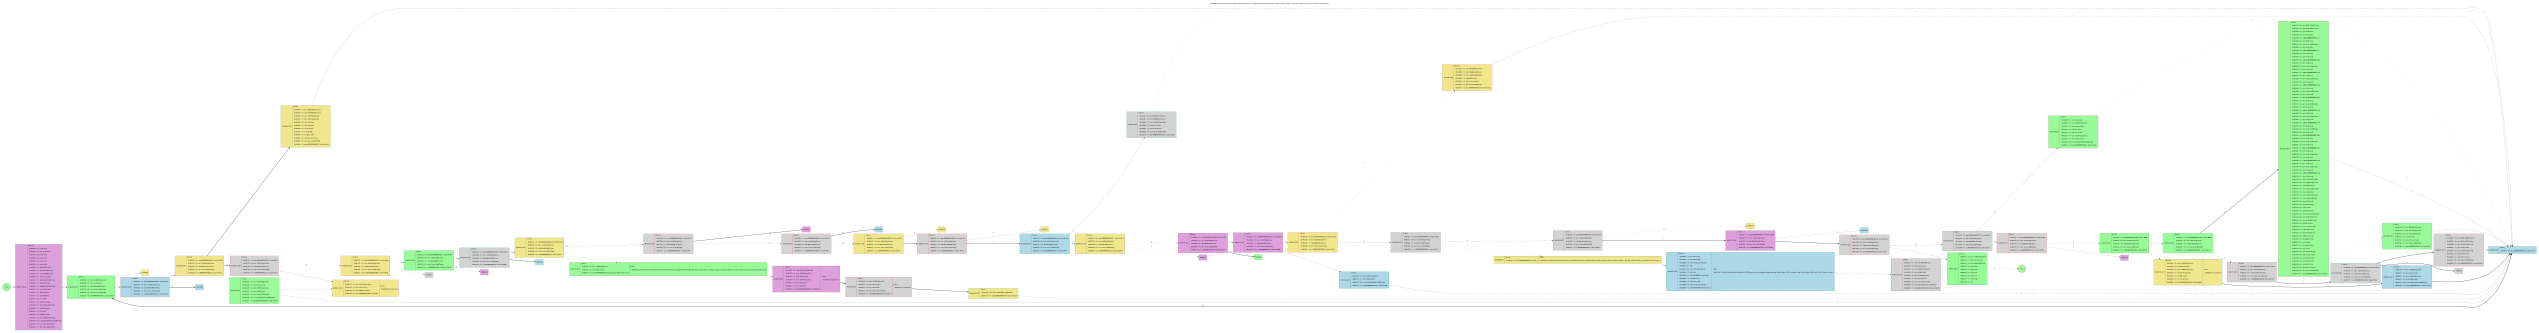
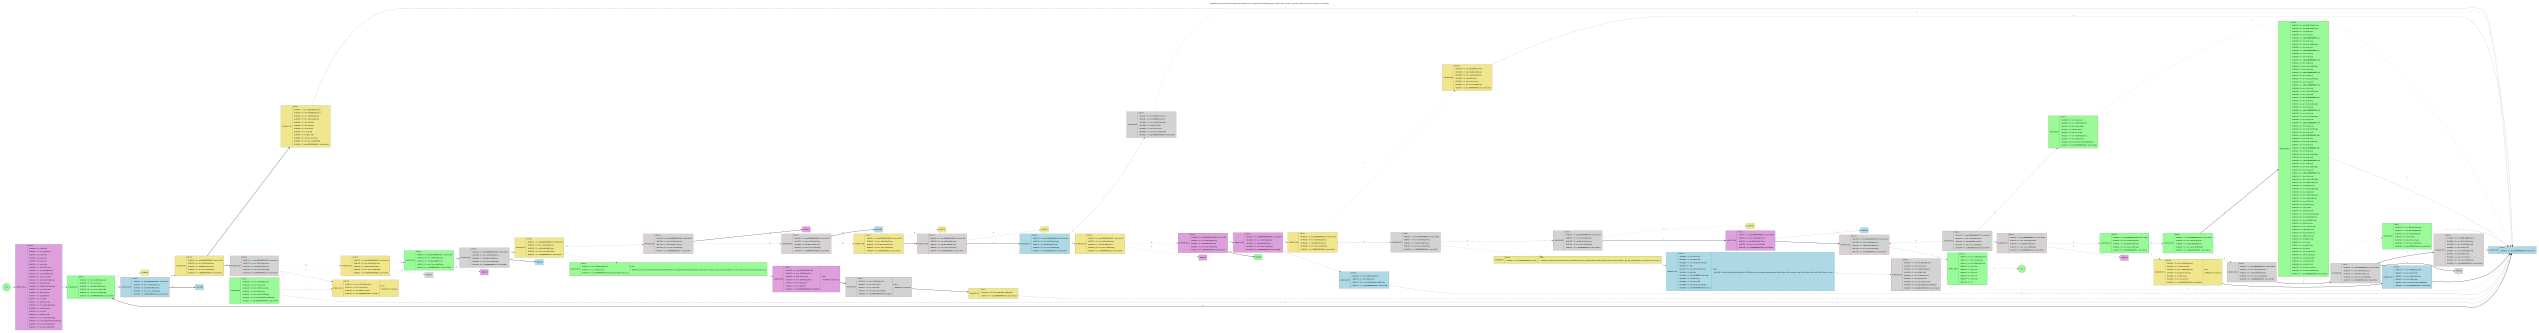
edge "0x401736 [28]" -> "0x401752 [28]": reversed
